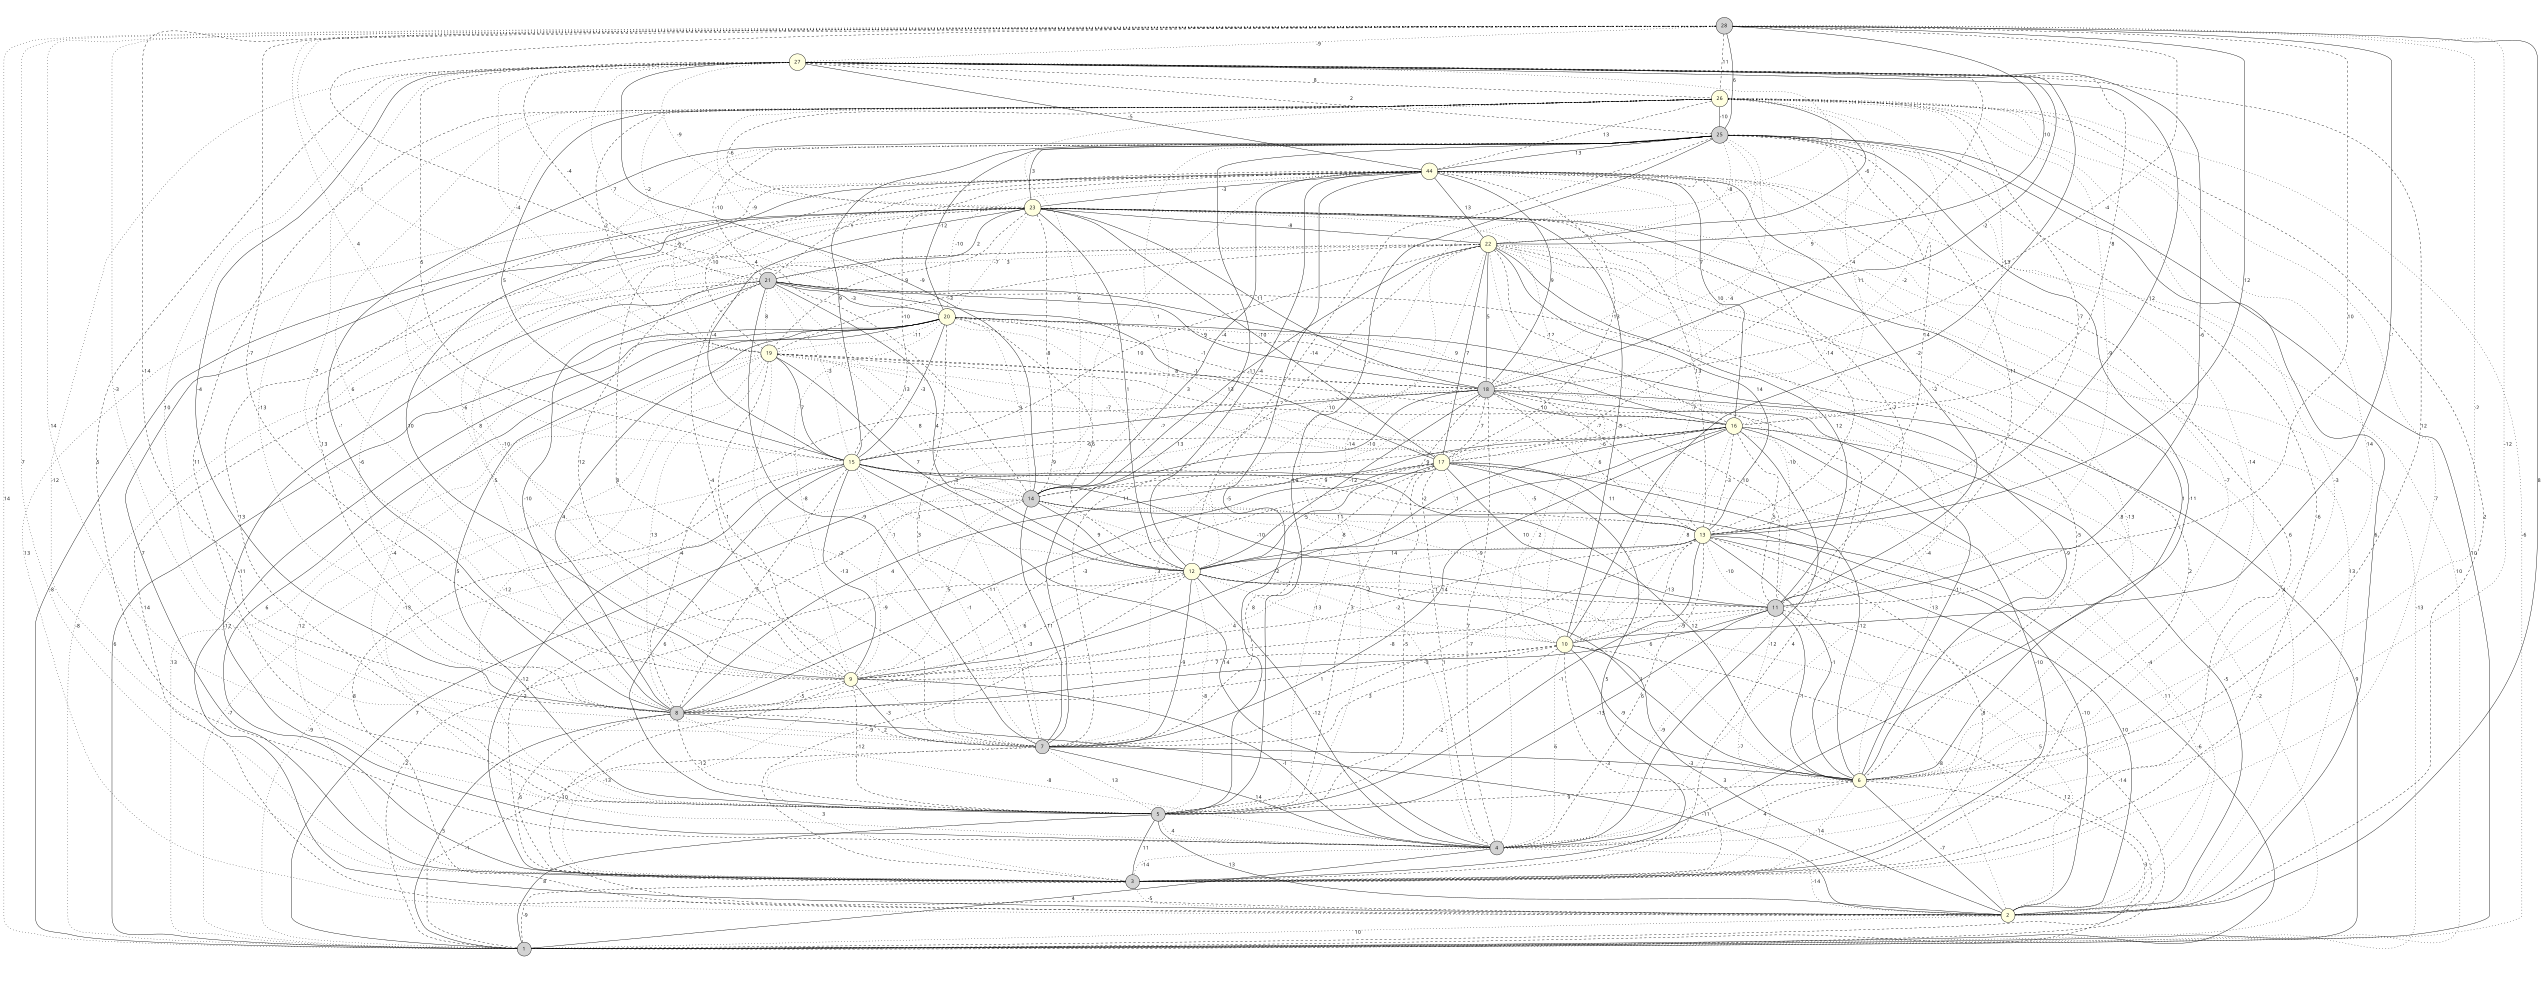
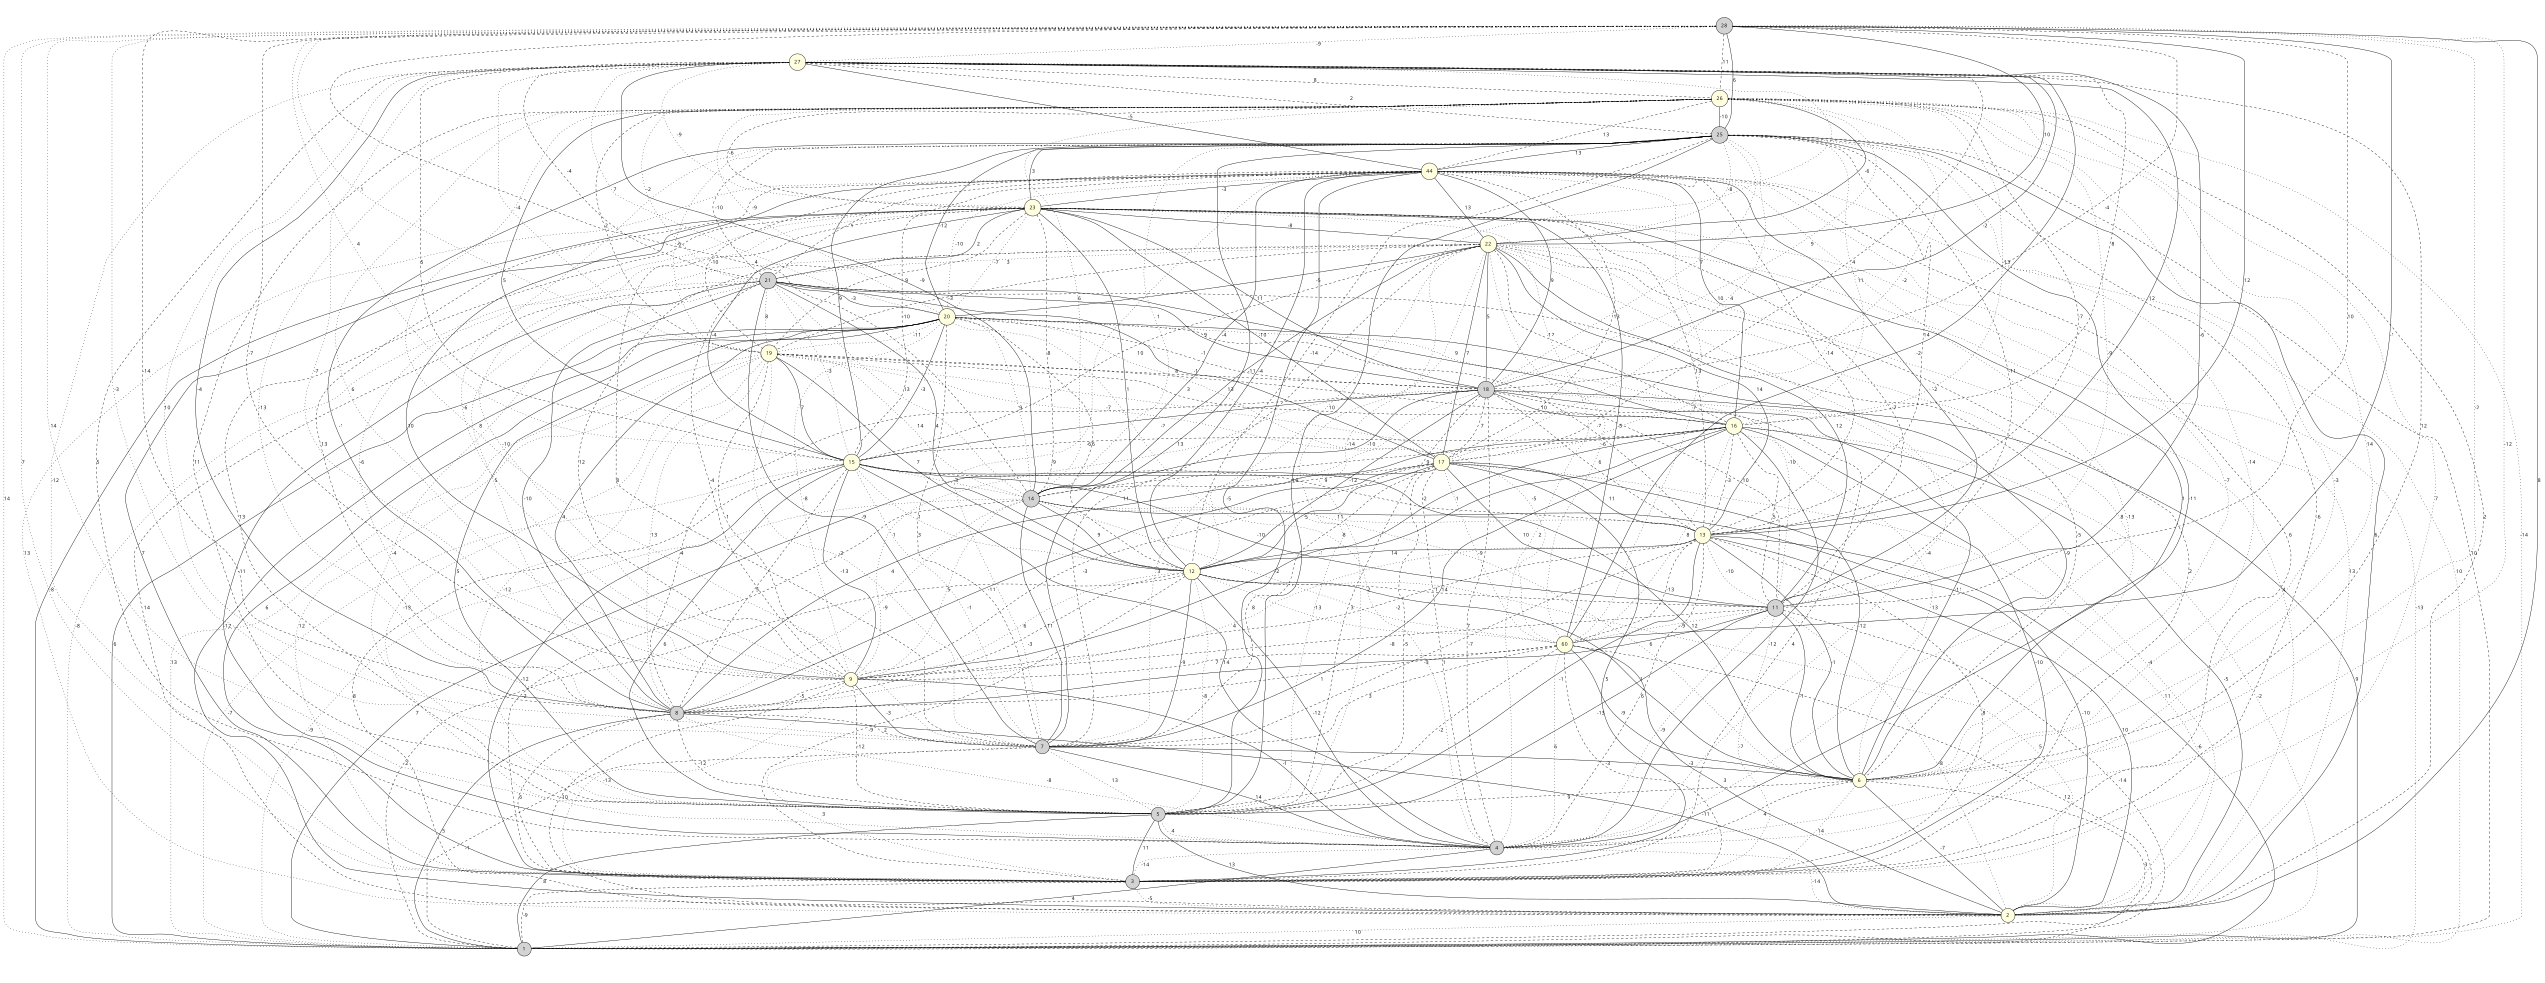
edge "22" -- "20": added, label "-5"
edge "19" -- "14": label "8" -> "14"
edge "26" -- "1": label "-6" -> "-14"
node "10": label "10" -> "60"
edge "25" -- "1": style solid -> dashed
